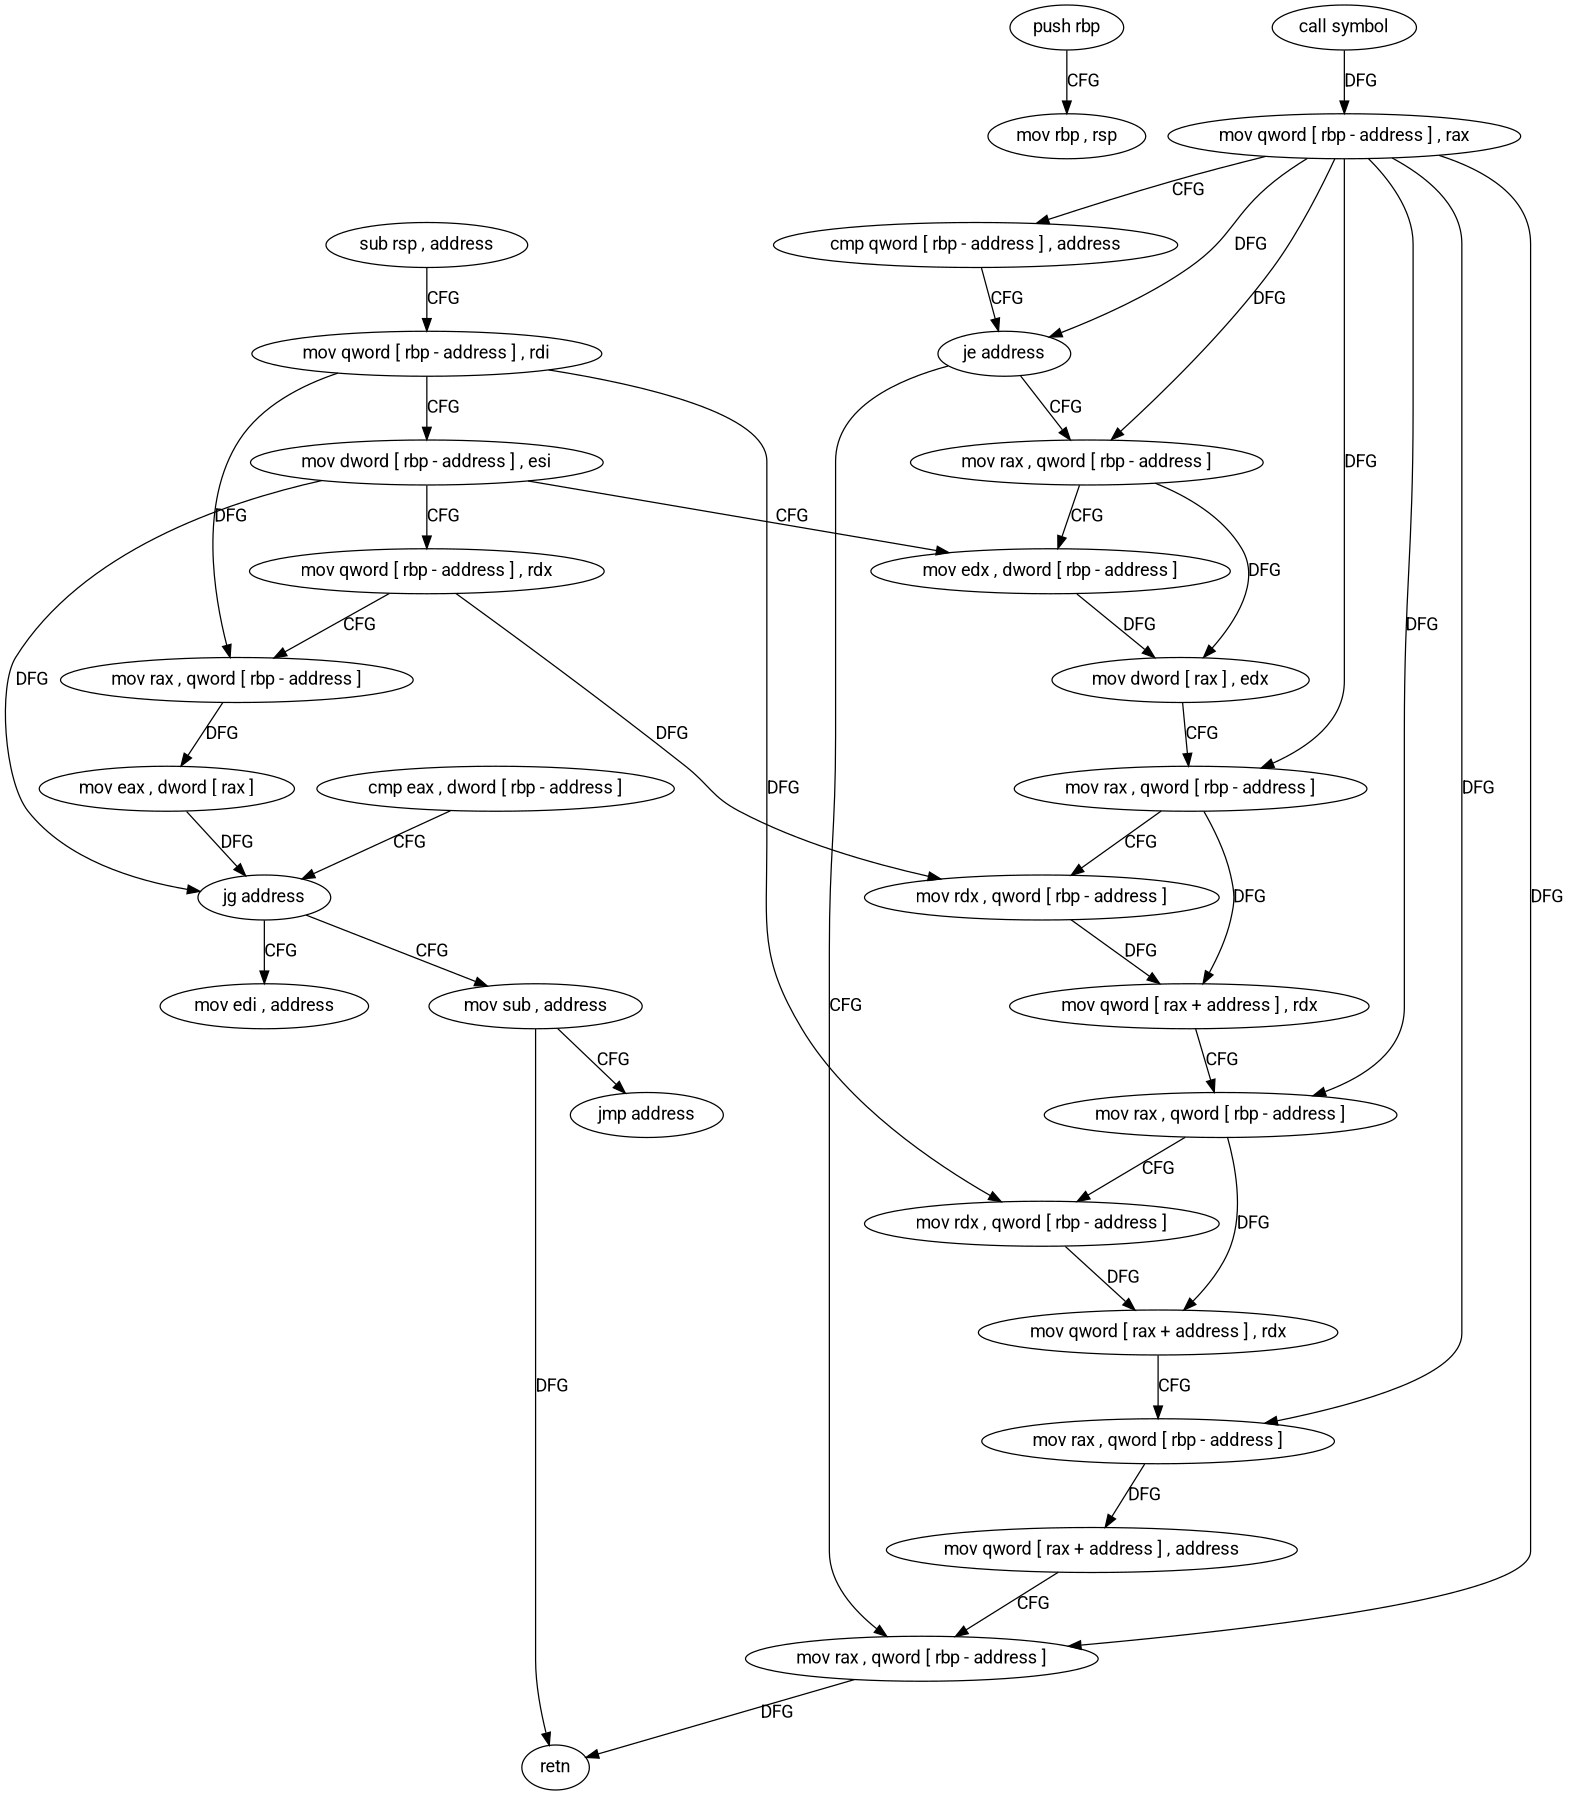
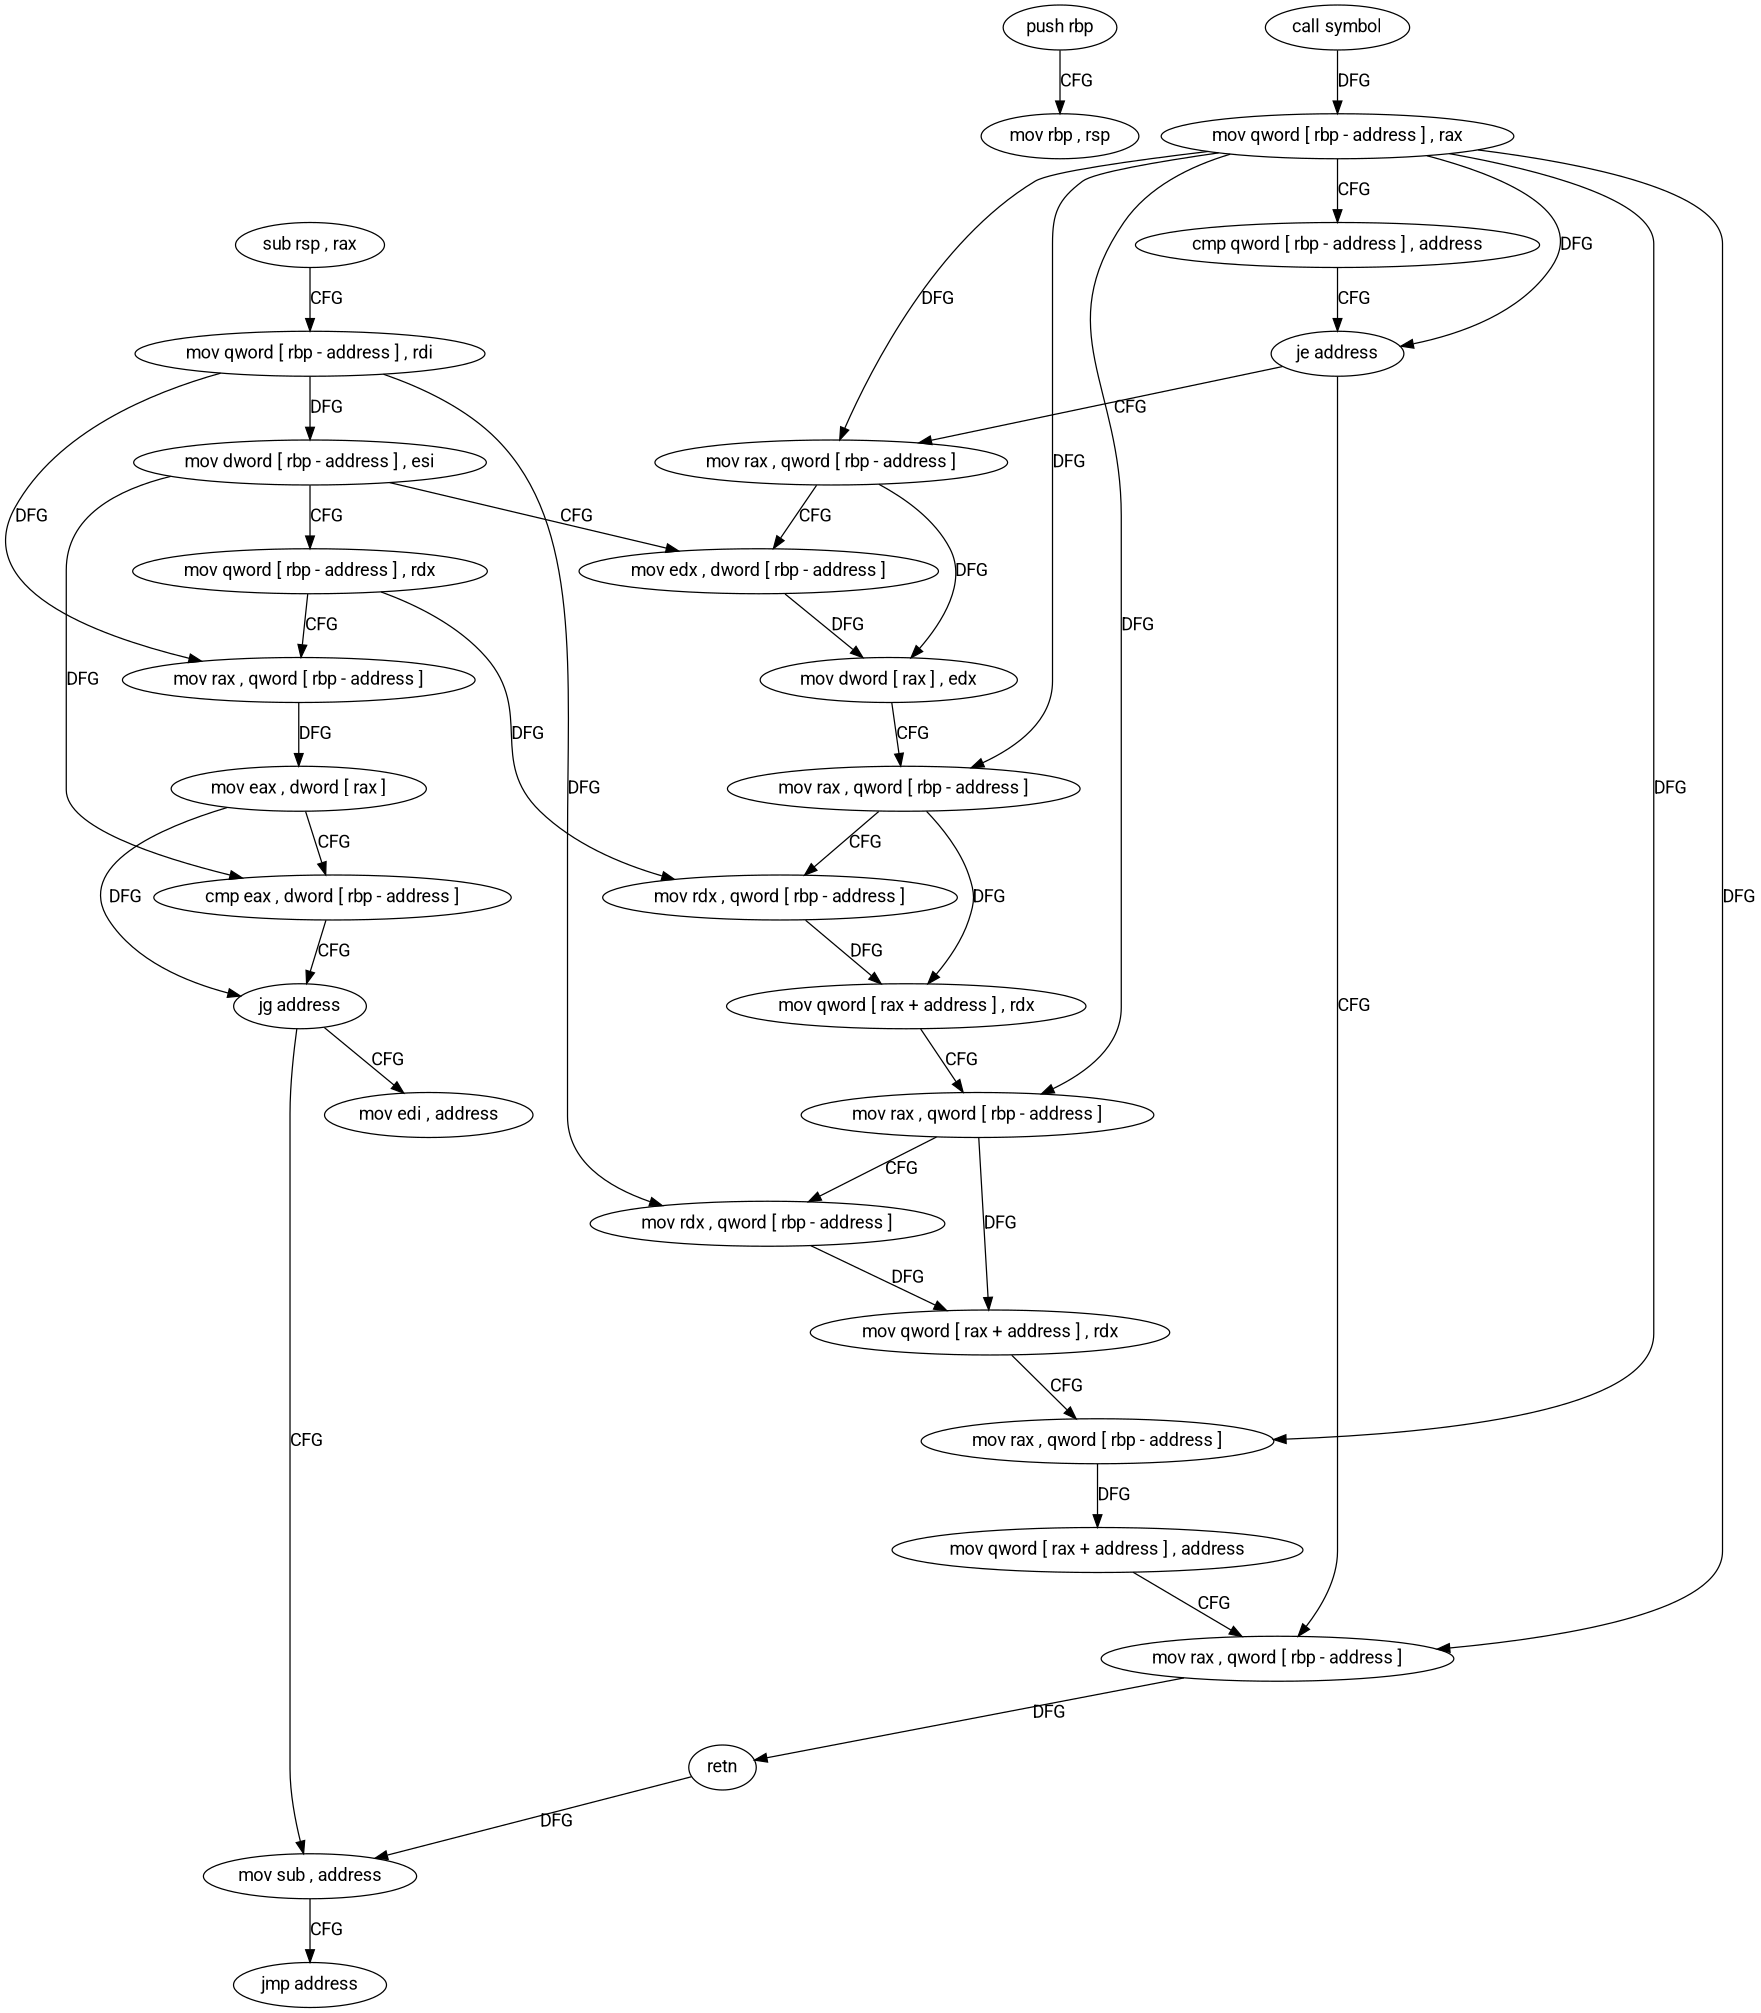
node "sub rsp , address": label "sub rsp , address" -> "sub rsp , rax"
edge "mov qword [ rbp - address ] , rdi" -> "mov dword [ rbp - address ] , esi": label "CFG" -> "DFG"
edge "mov dword [ rbp - address ] , esi" -> "jg address": now "mov dword [ rbp - address ] , esi" -> "cmp eax , dword [ rbp - address ]"
edge "mov eax , dword [ rax ]" -> "cmp eax , dword [ rbp - address ]": added, label "CFG"
edge "mov sub , address" -> "retn": reversed
